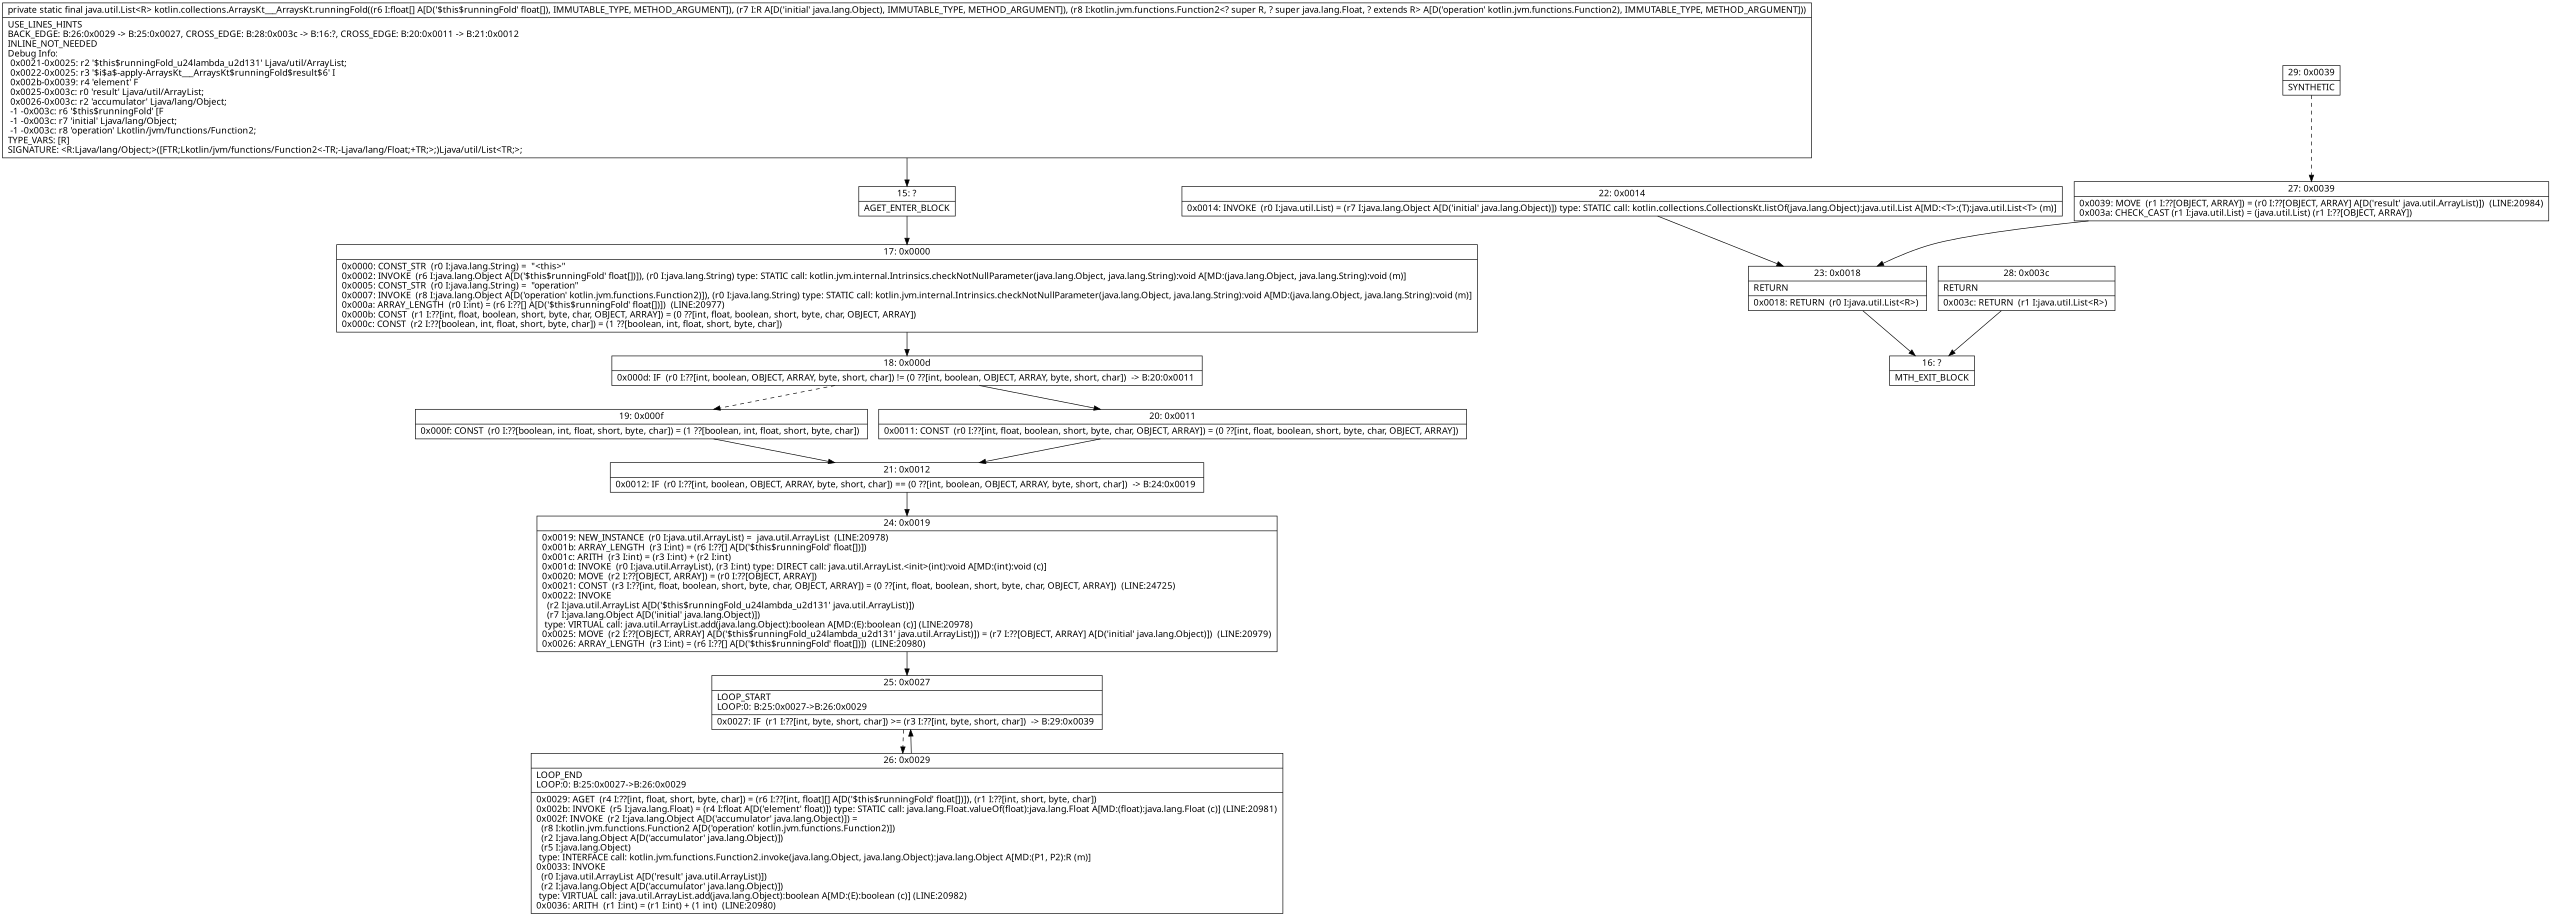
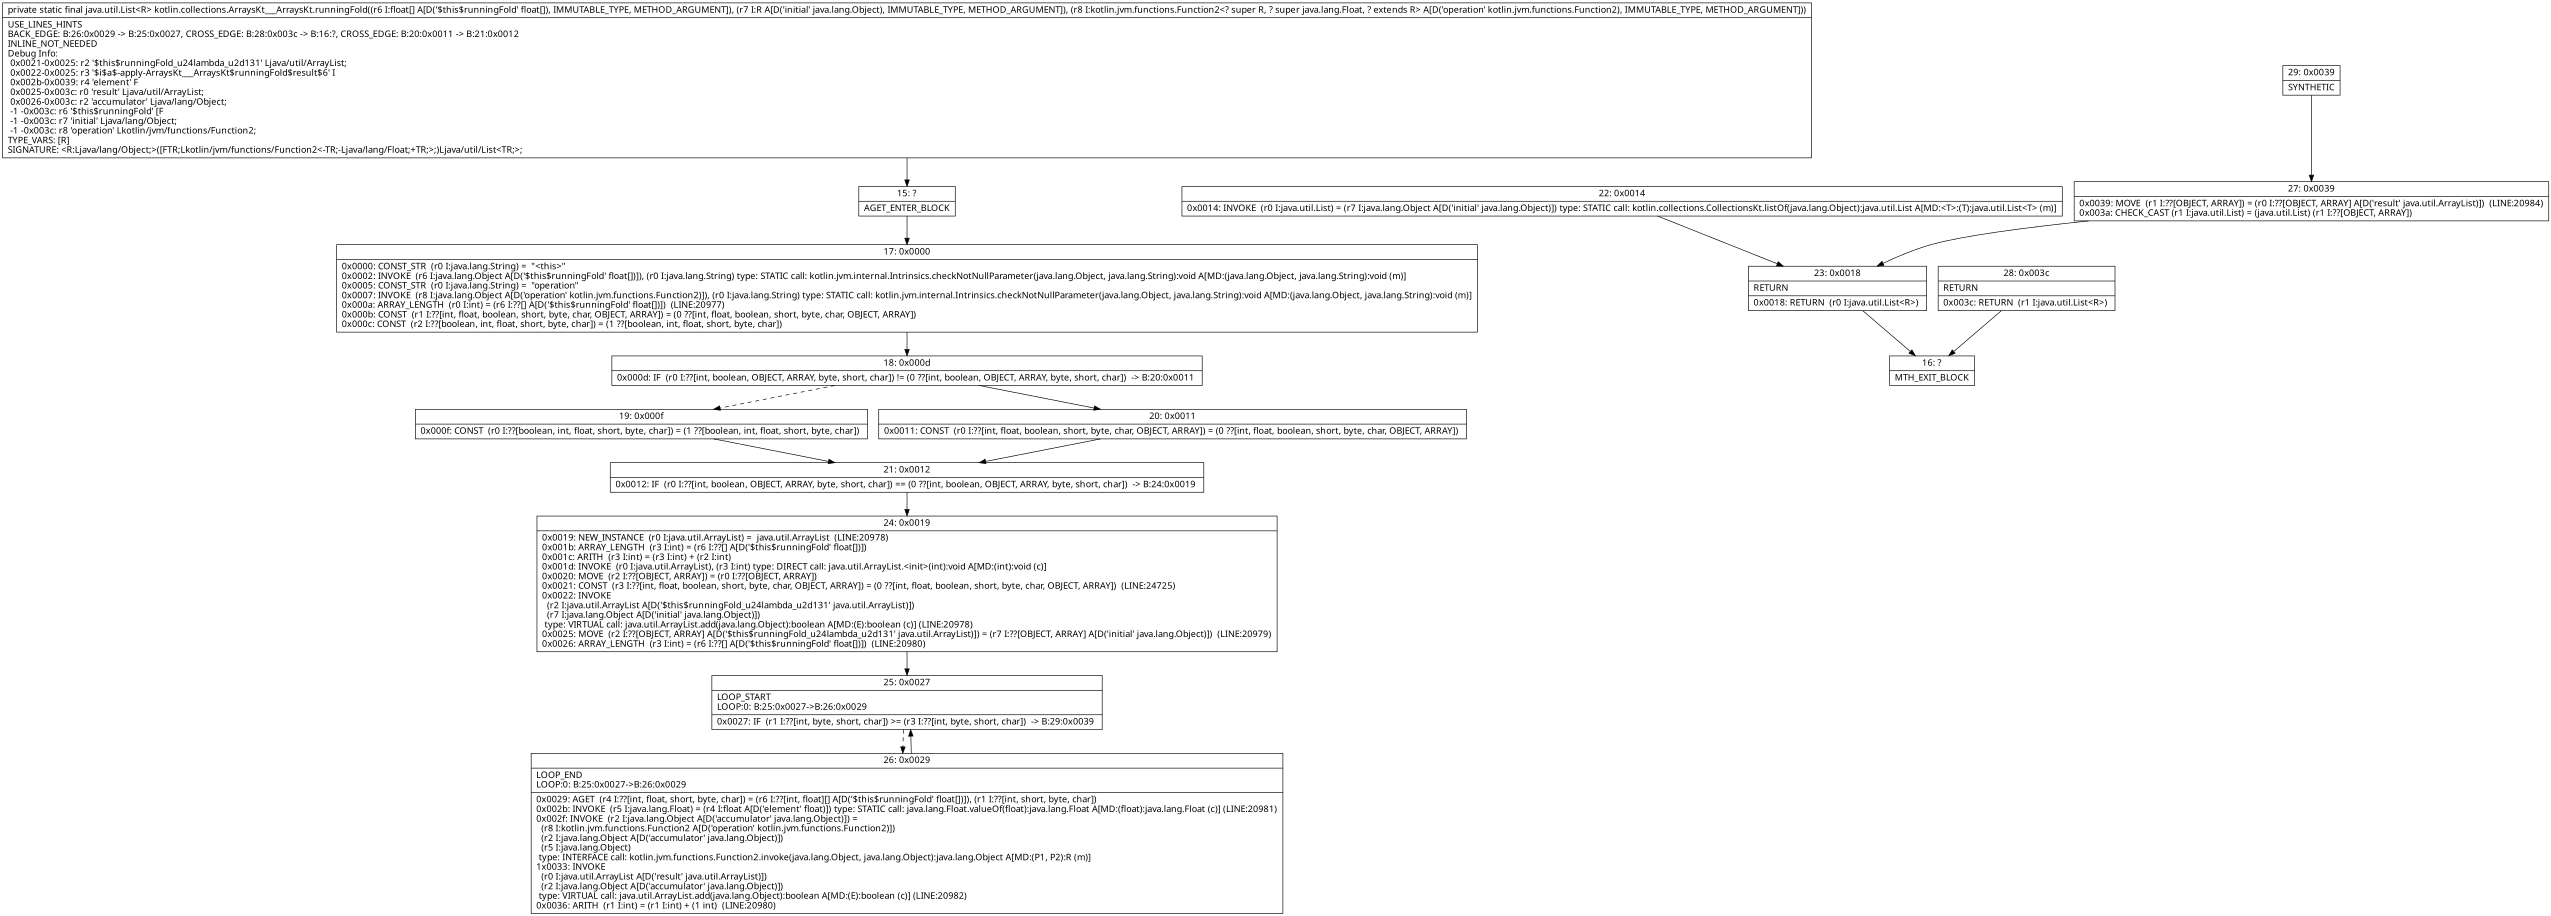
edge "29: 0x0039" -> "27: 0x0039": style dashed -> solid
node "26: 0x0029": text "0x0033: INVOKE" -> "1x0033: INVOKE"
